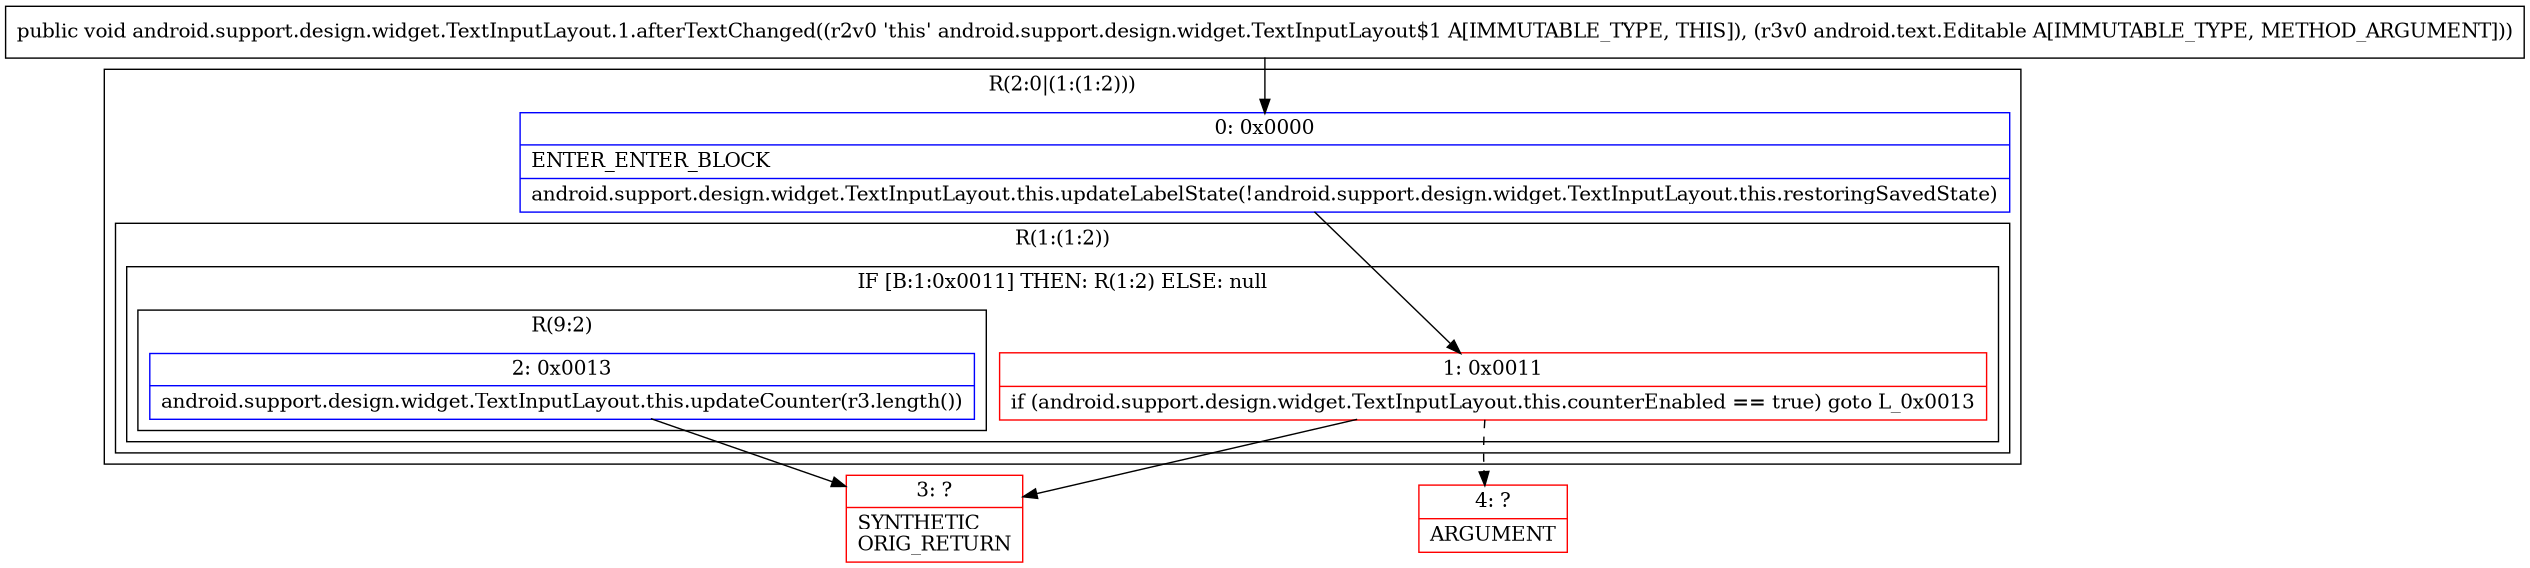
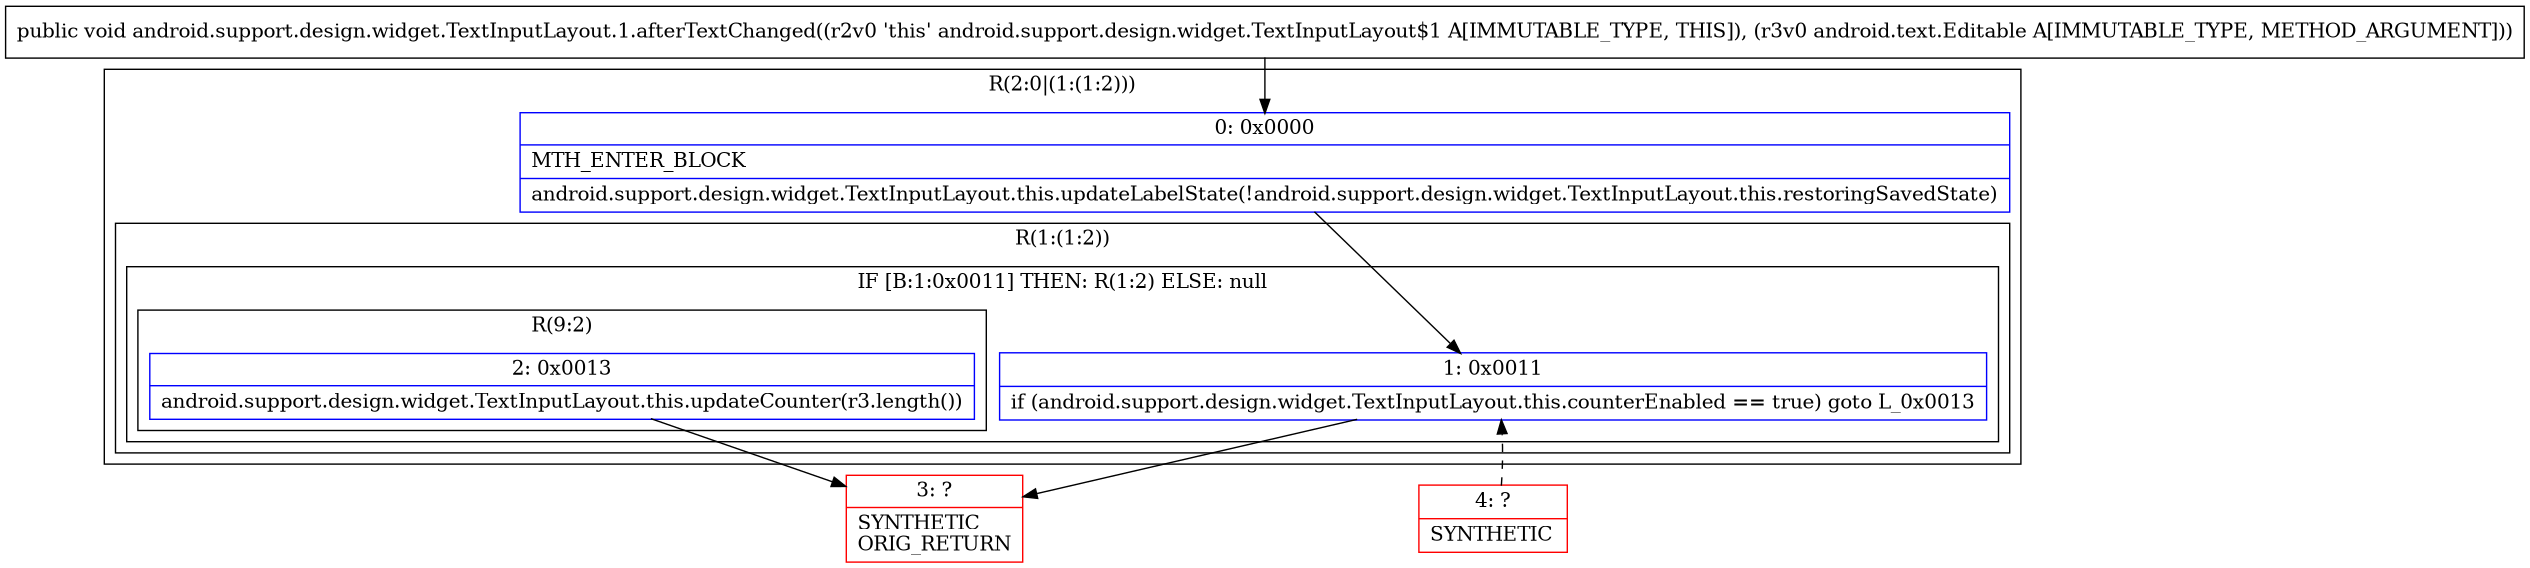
node "0: 0x0000": text "ENTER_ENTER_BLOCK" -> "MTH_ENTER_BLOCK"
node "1: 0x0011": color red -> blue
edge "1: 0x0011" -> "4: ?": reversed
node "4: ?": text "ARGUMENT" -> "SYNTHETIC"
